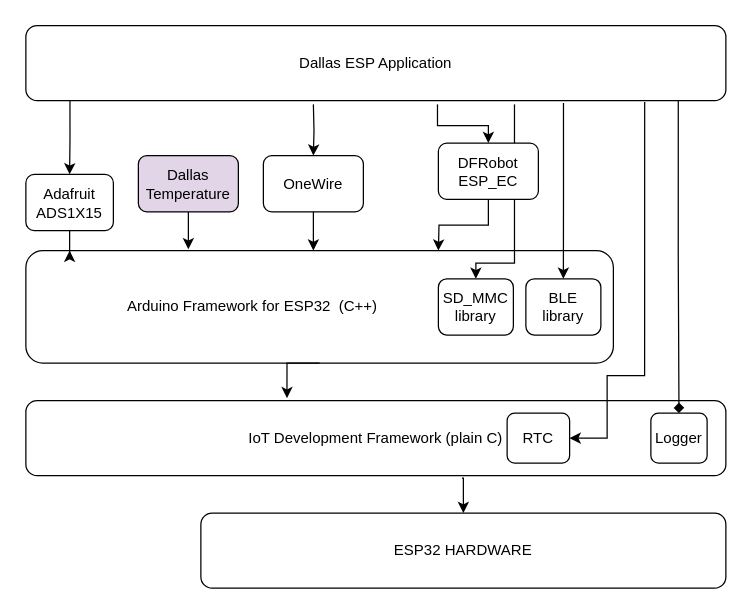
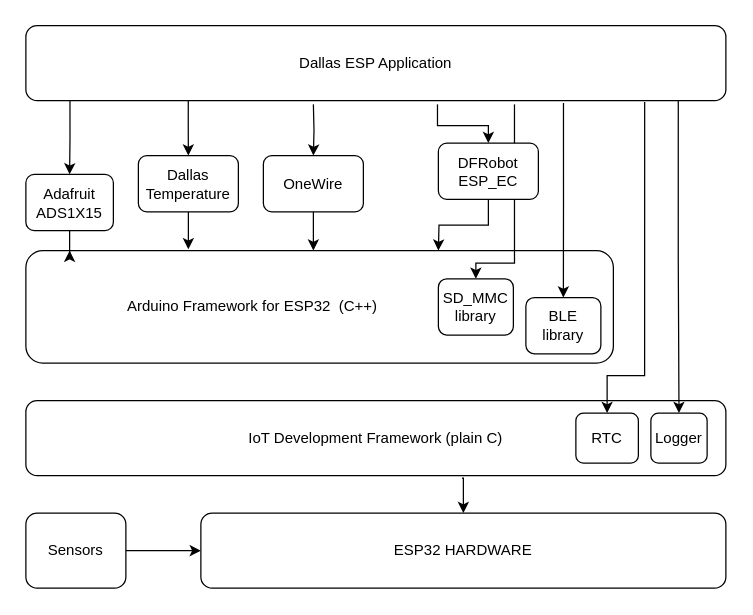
edge "Dallas ESP Application" -> "Dallas Temperature": added
node "Dallas Temperature": fillcolor #e1d5e7 -> #ffffff
node "BLE library": moved (563, 307) -> (563, 326)
edge "Arduino Framework for ESP32 (C++)" -> "IoT Development Framework (plain C)": removed
edge "Dallas ESP Application" -> "Logger": arrowhead diamond -> classic
node "RTC": moved (538, 438) -> (607, 438)
node "Sensors": added
edge "Sensors" -> "ESP32 HARDWARE": added
